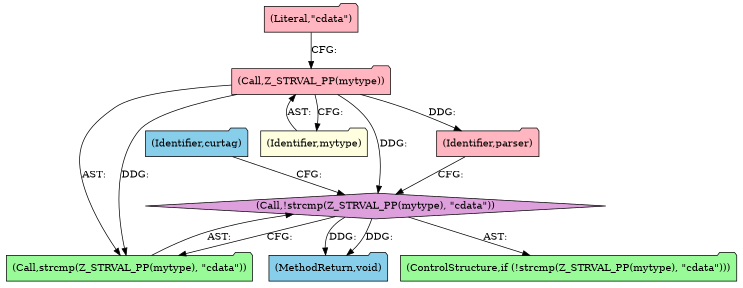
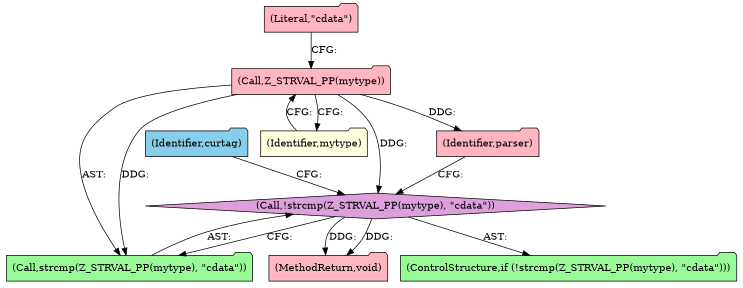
edge "(Identifier,mytype)" -> "(Call,Z_STRVAL_PP(mytype))": label "AST: " -> "CFG: "
node "(MethodReturn,void)": fillcolor skyblue -> lightpink
